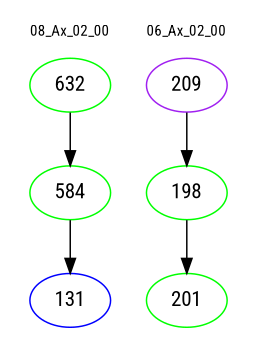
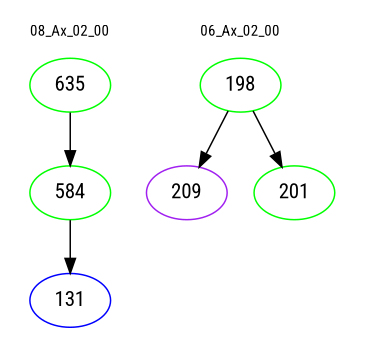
node "632": label "632" -> "635"
edge "209" -> "198": reversed
